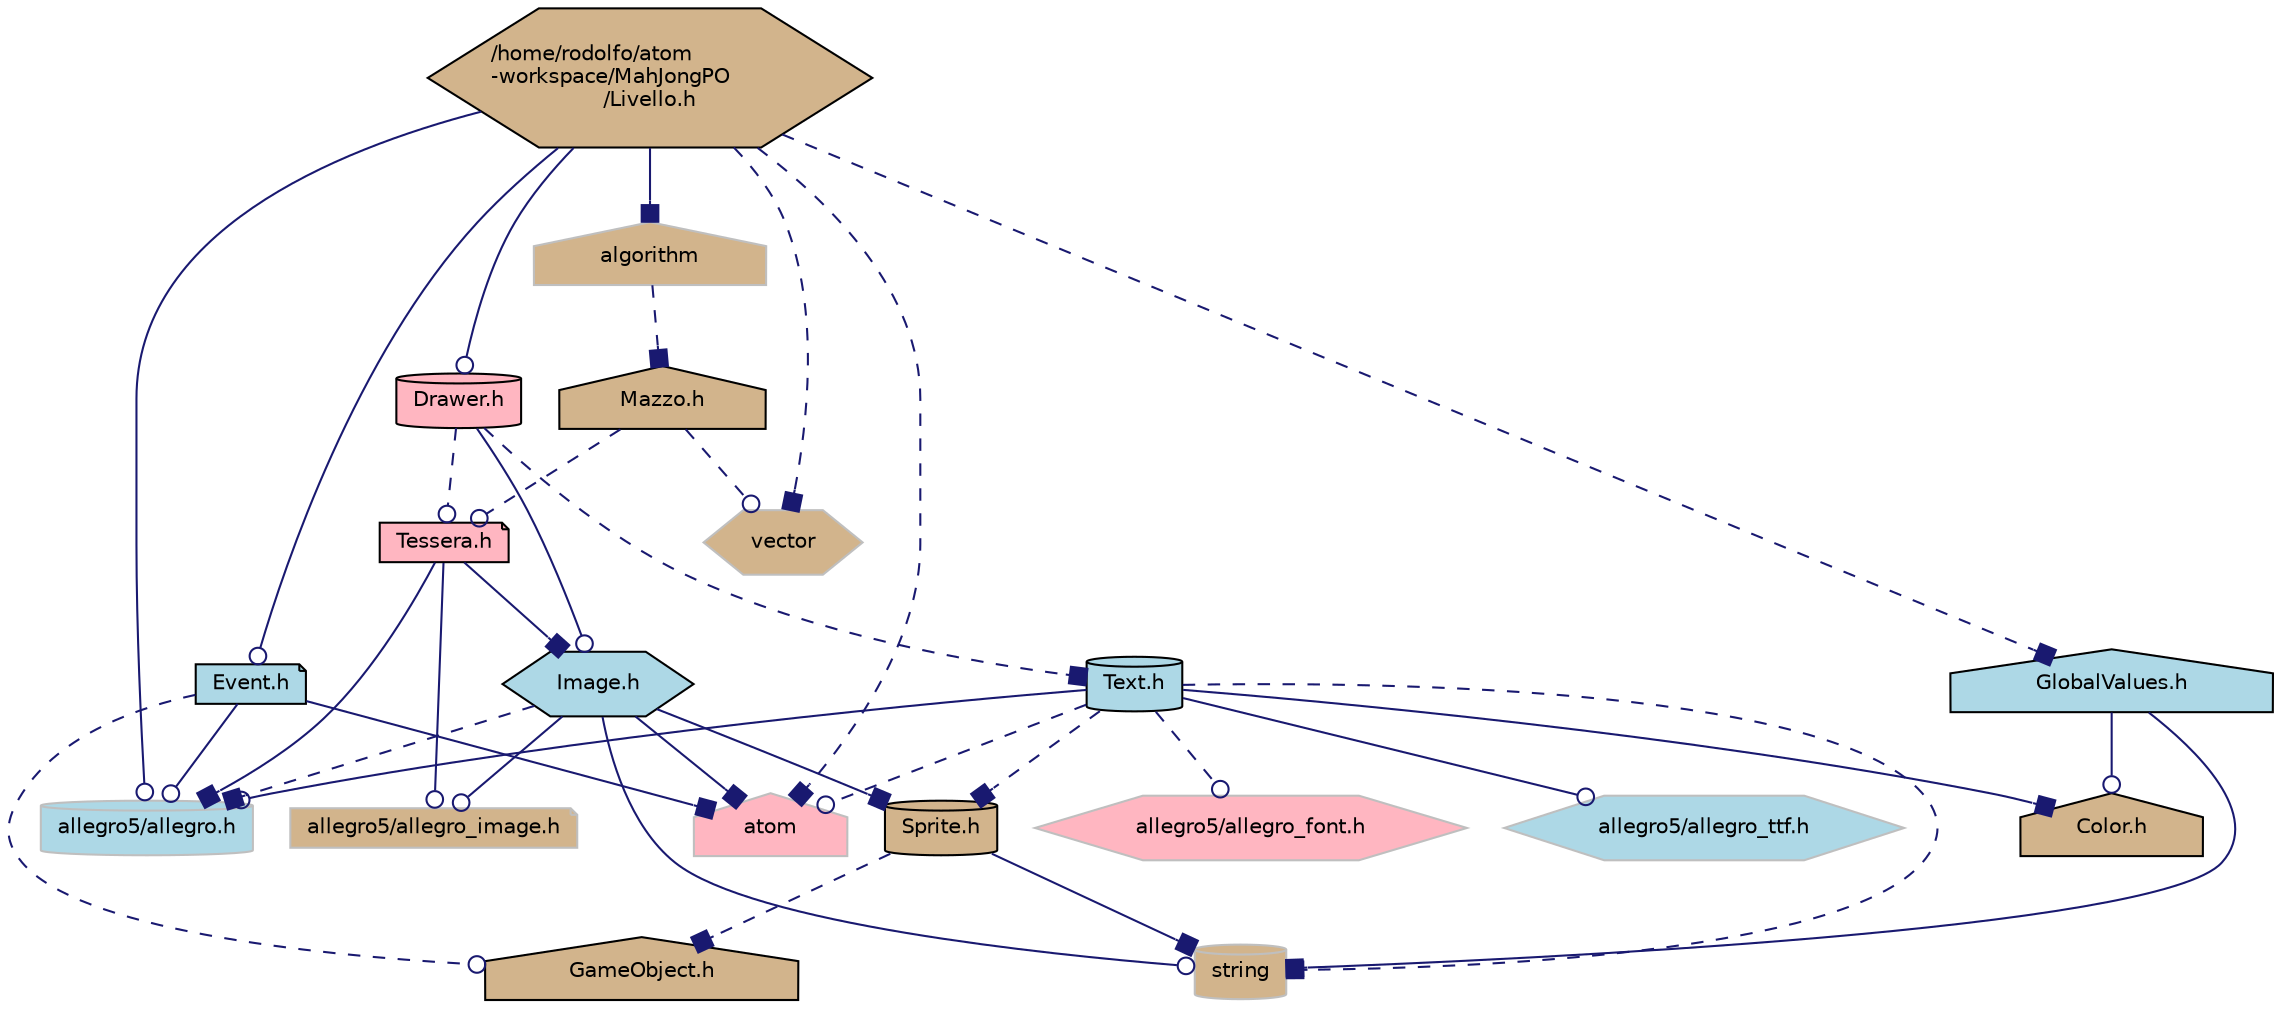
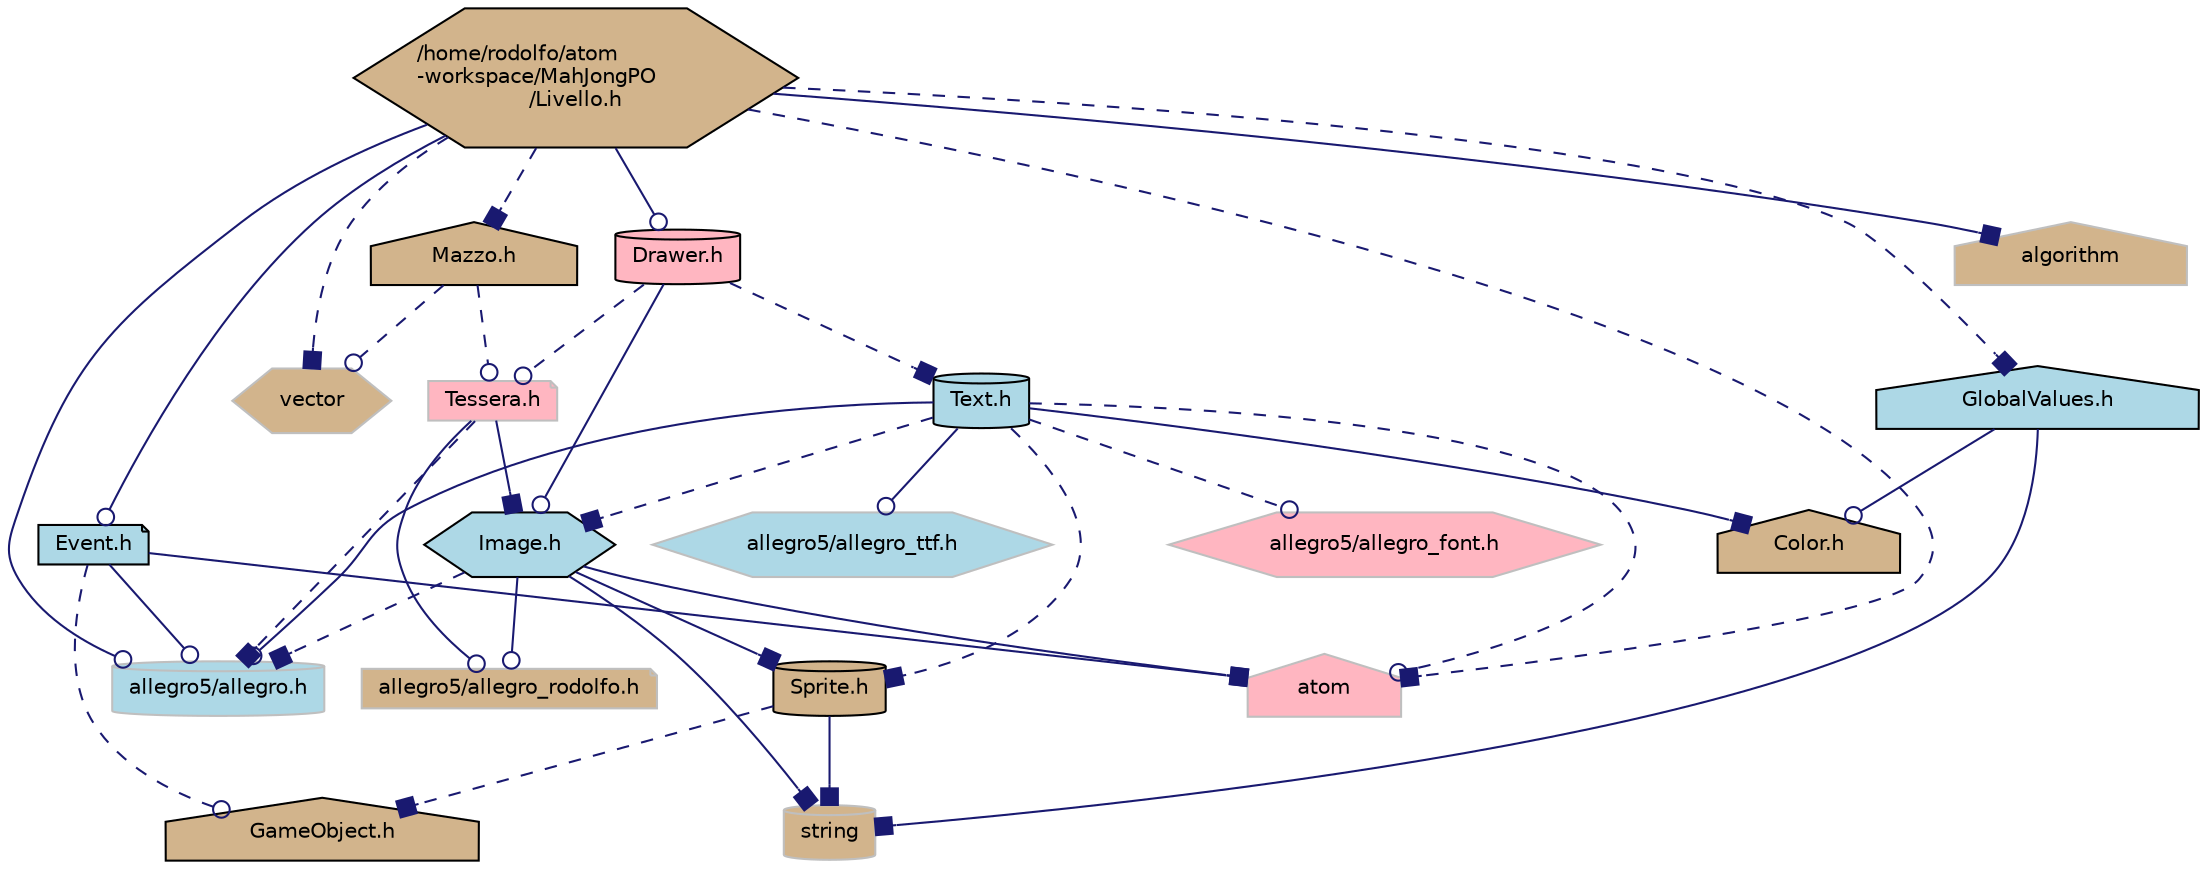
edge "algorithm" -> "Mazzo.h": now "/home/rodolfo/atom -workspace/MahJongPO /Livello.h" -> "Mazzo.h"
node "Tessera.h": color black -> grey75
edge "Tessera.h" -> "allegro5/allegro.h": style solid -> dashed
edge "Text.h" -> "string": now "Text.h" -> "Image.h"
node "allegro5/allegro_image.h": label "allegro5/allegro_image.h" -> "allegro5/allegro_rodolfo.h"
edge "Image.h" -> "string": arrowhead odot -> box
